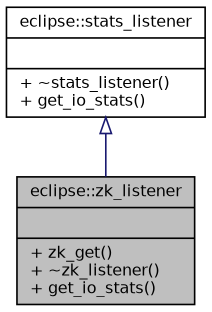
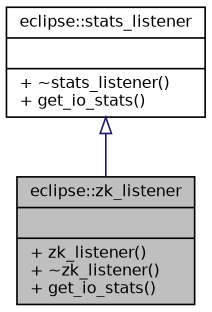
node "eclipse::zk_listener": text "+ zk_get()" -> "+ zk_listener()"
